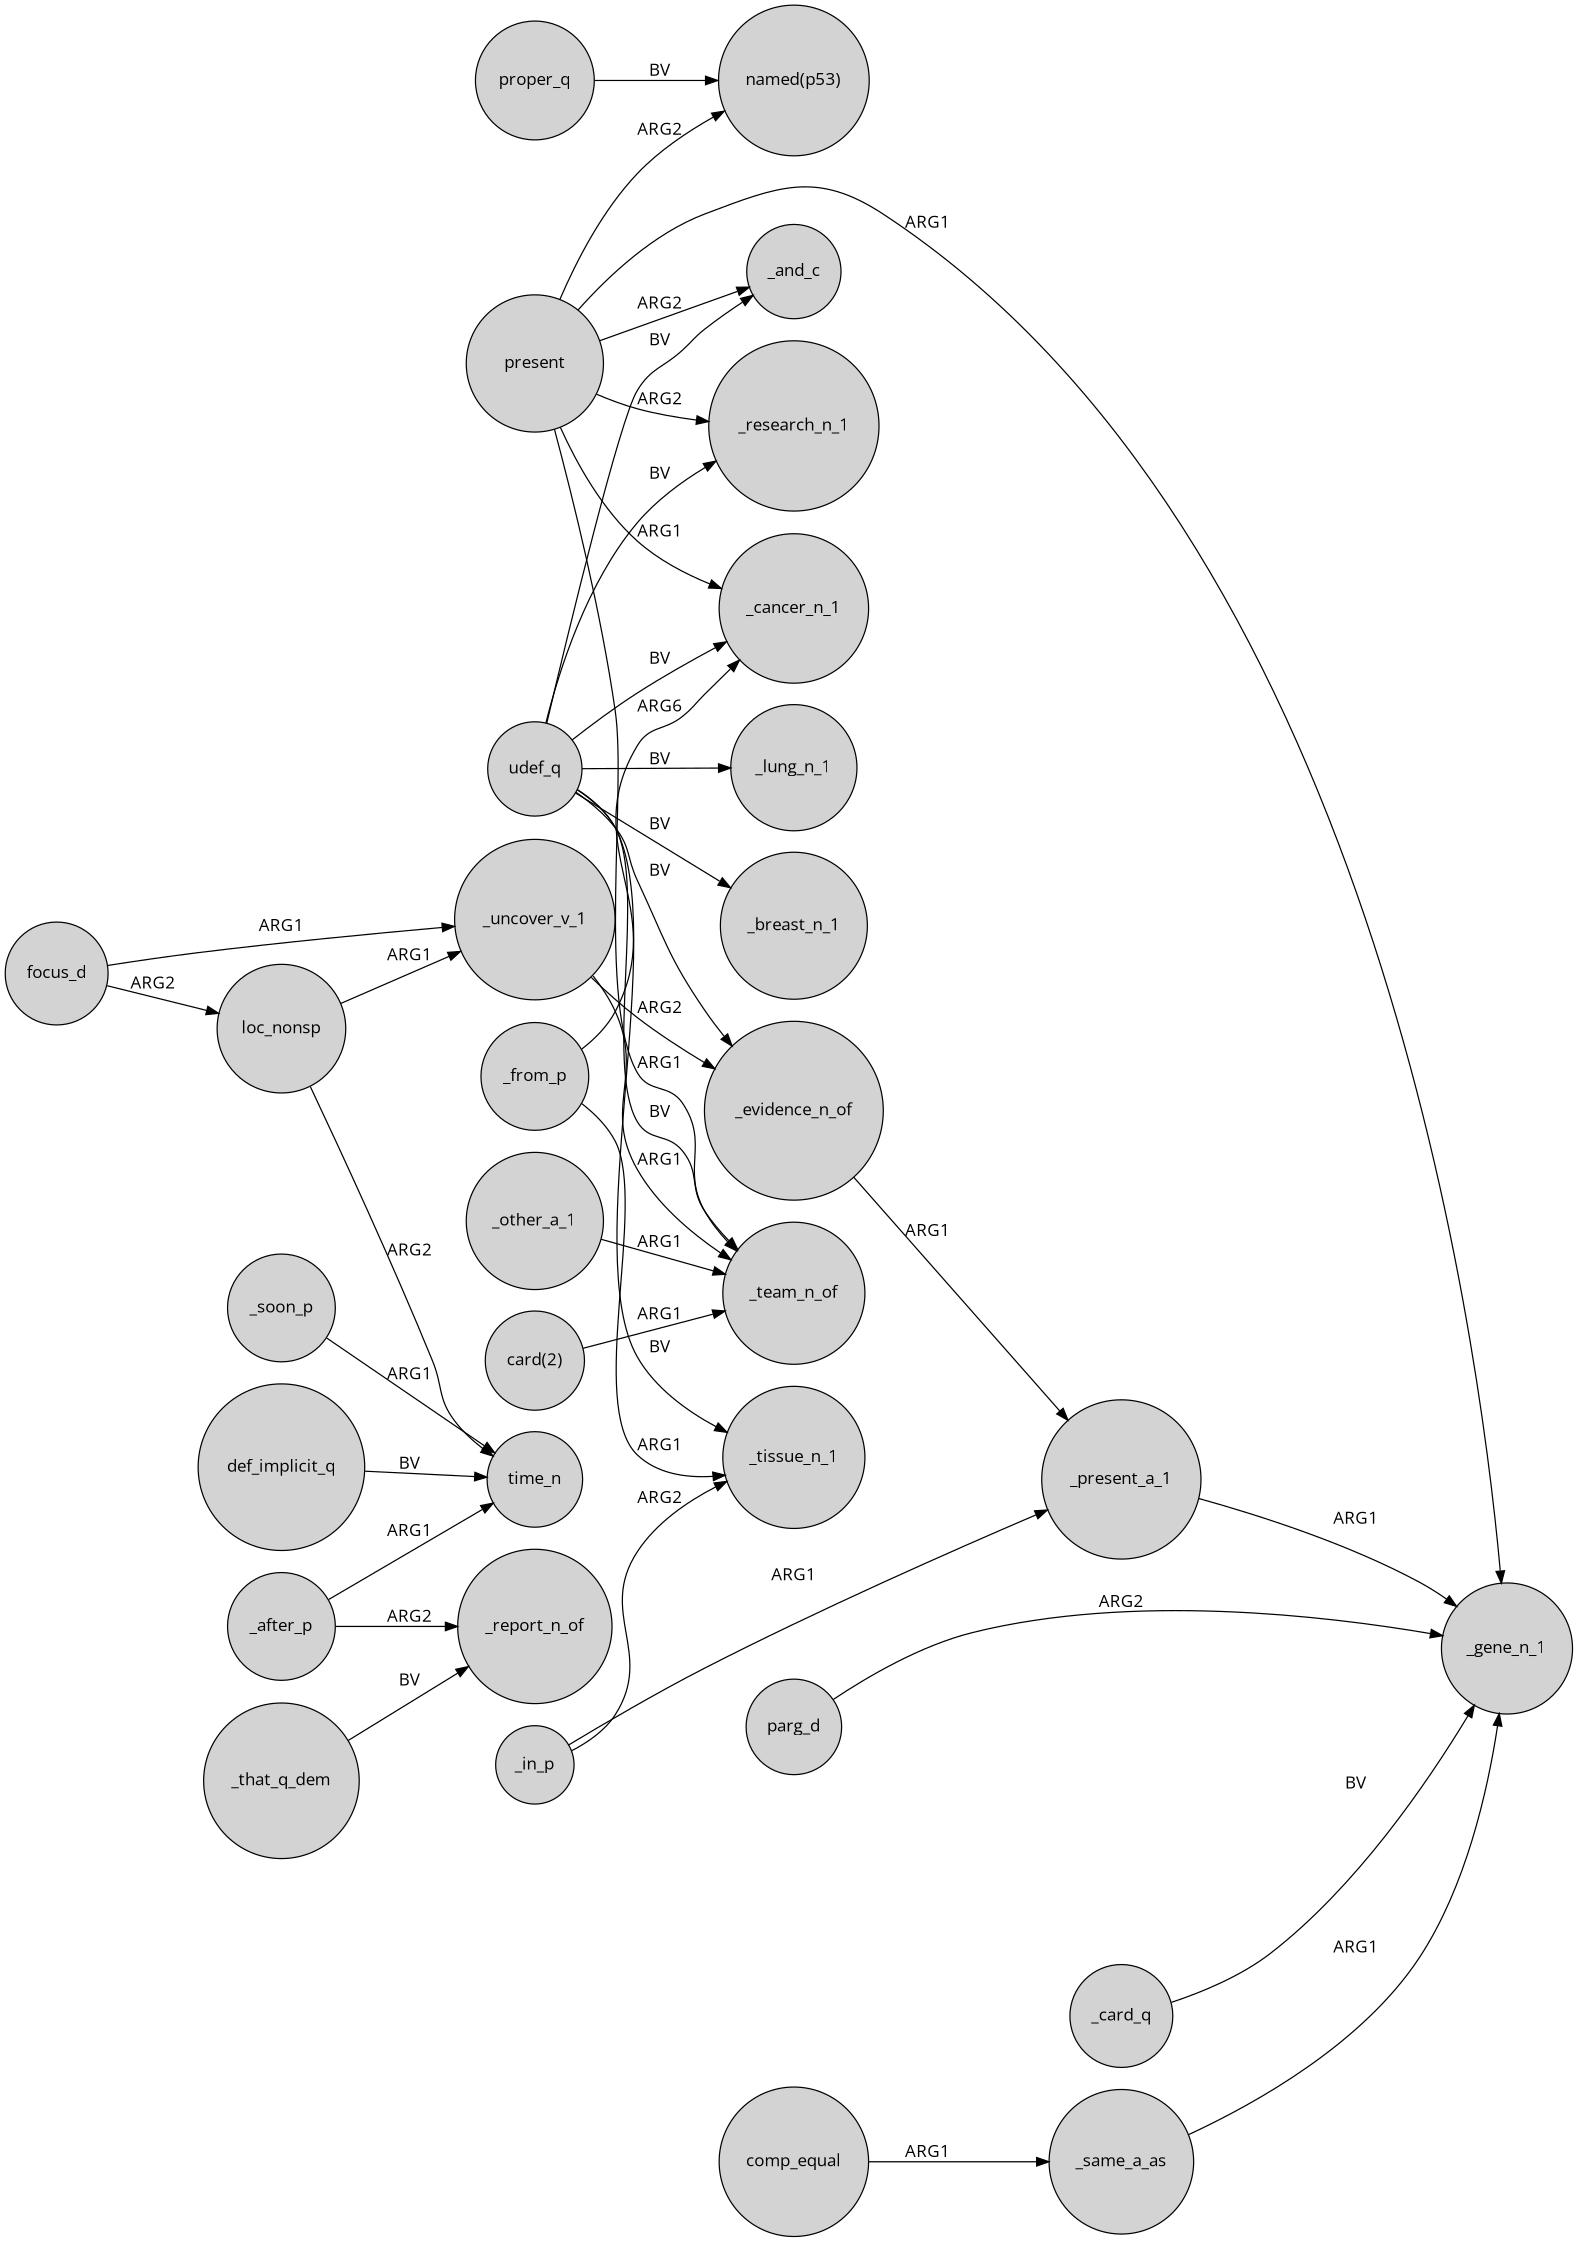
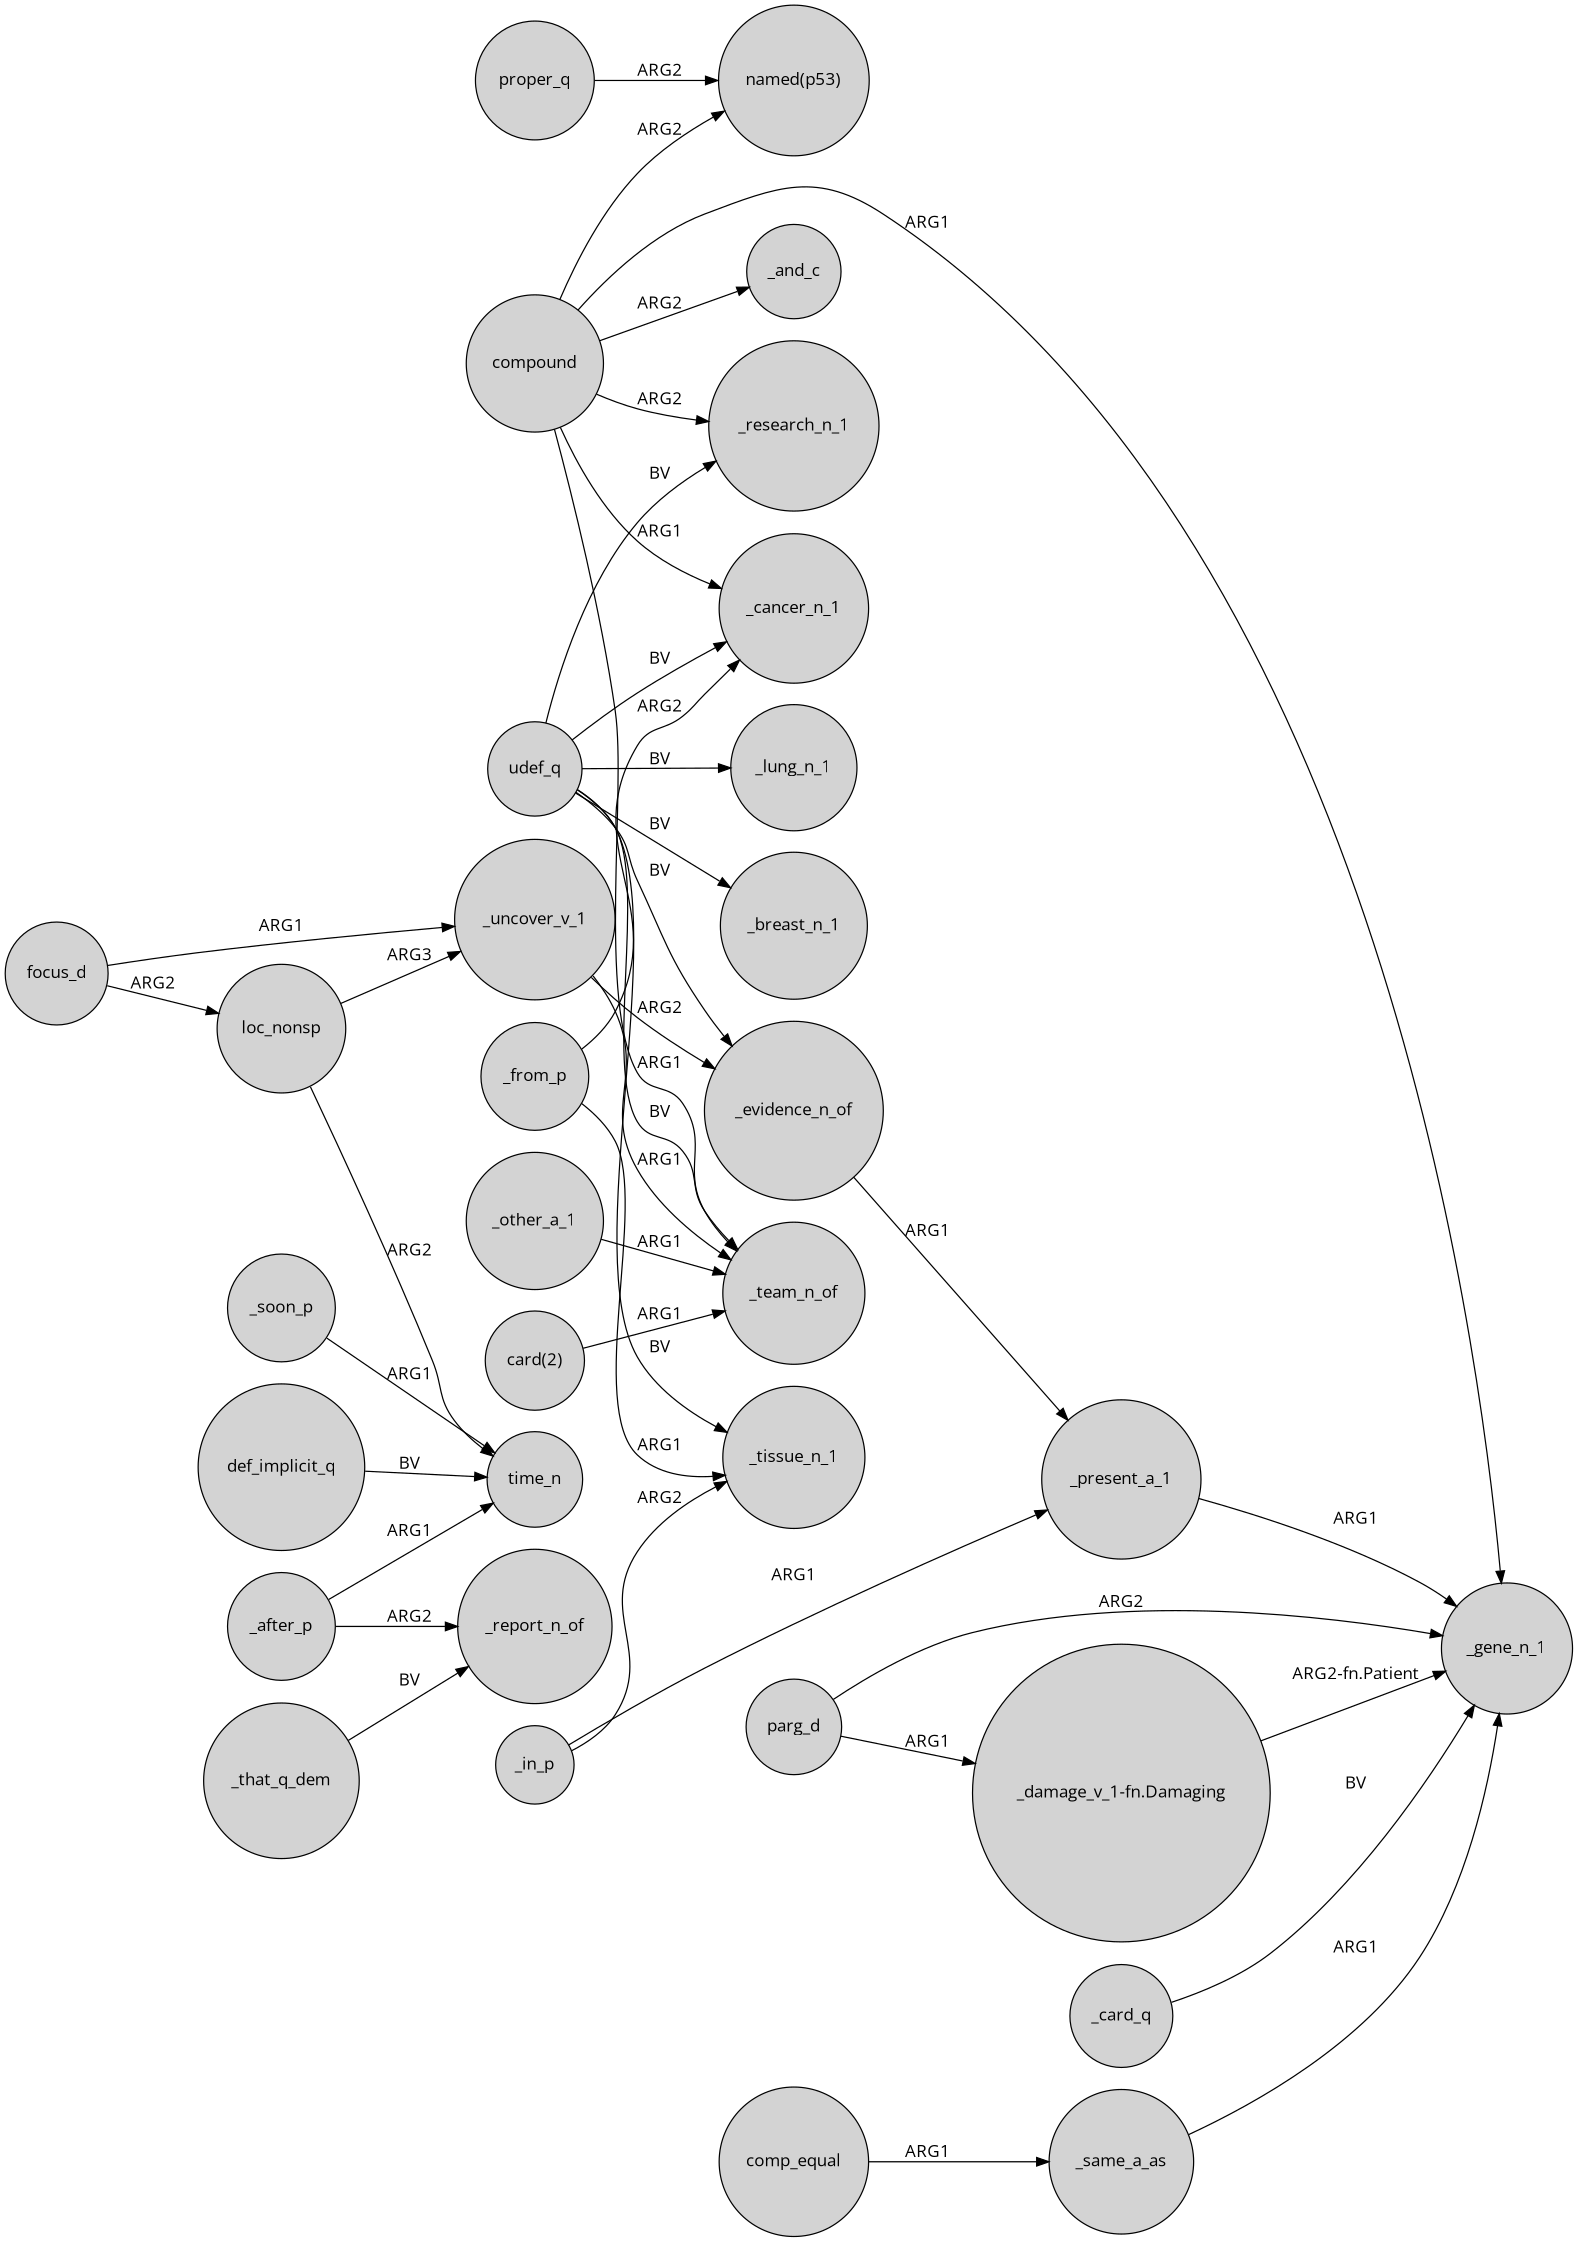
edge "proper_q" -> "named(p53)": label "BV" -> "ARG2"
node "present": label "present" -> "compound"
edge "udef_q" -> "_and_c": removed, label "BV"
edge "_from_p" -> "_cancer_n_1": label "ARG6" -> "ARG2"
edge "loc_nonsp" -> "_uncover_v_1": label "ARG1" -> "ARG3"
node "_damage_v_1-fn.Damaging": added
